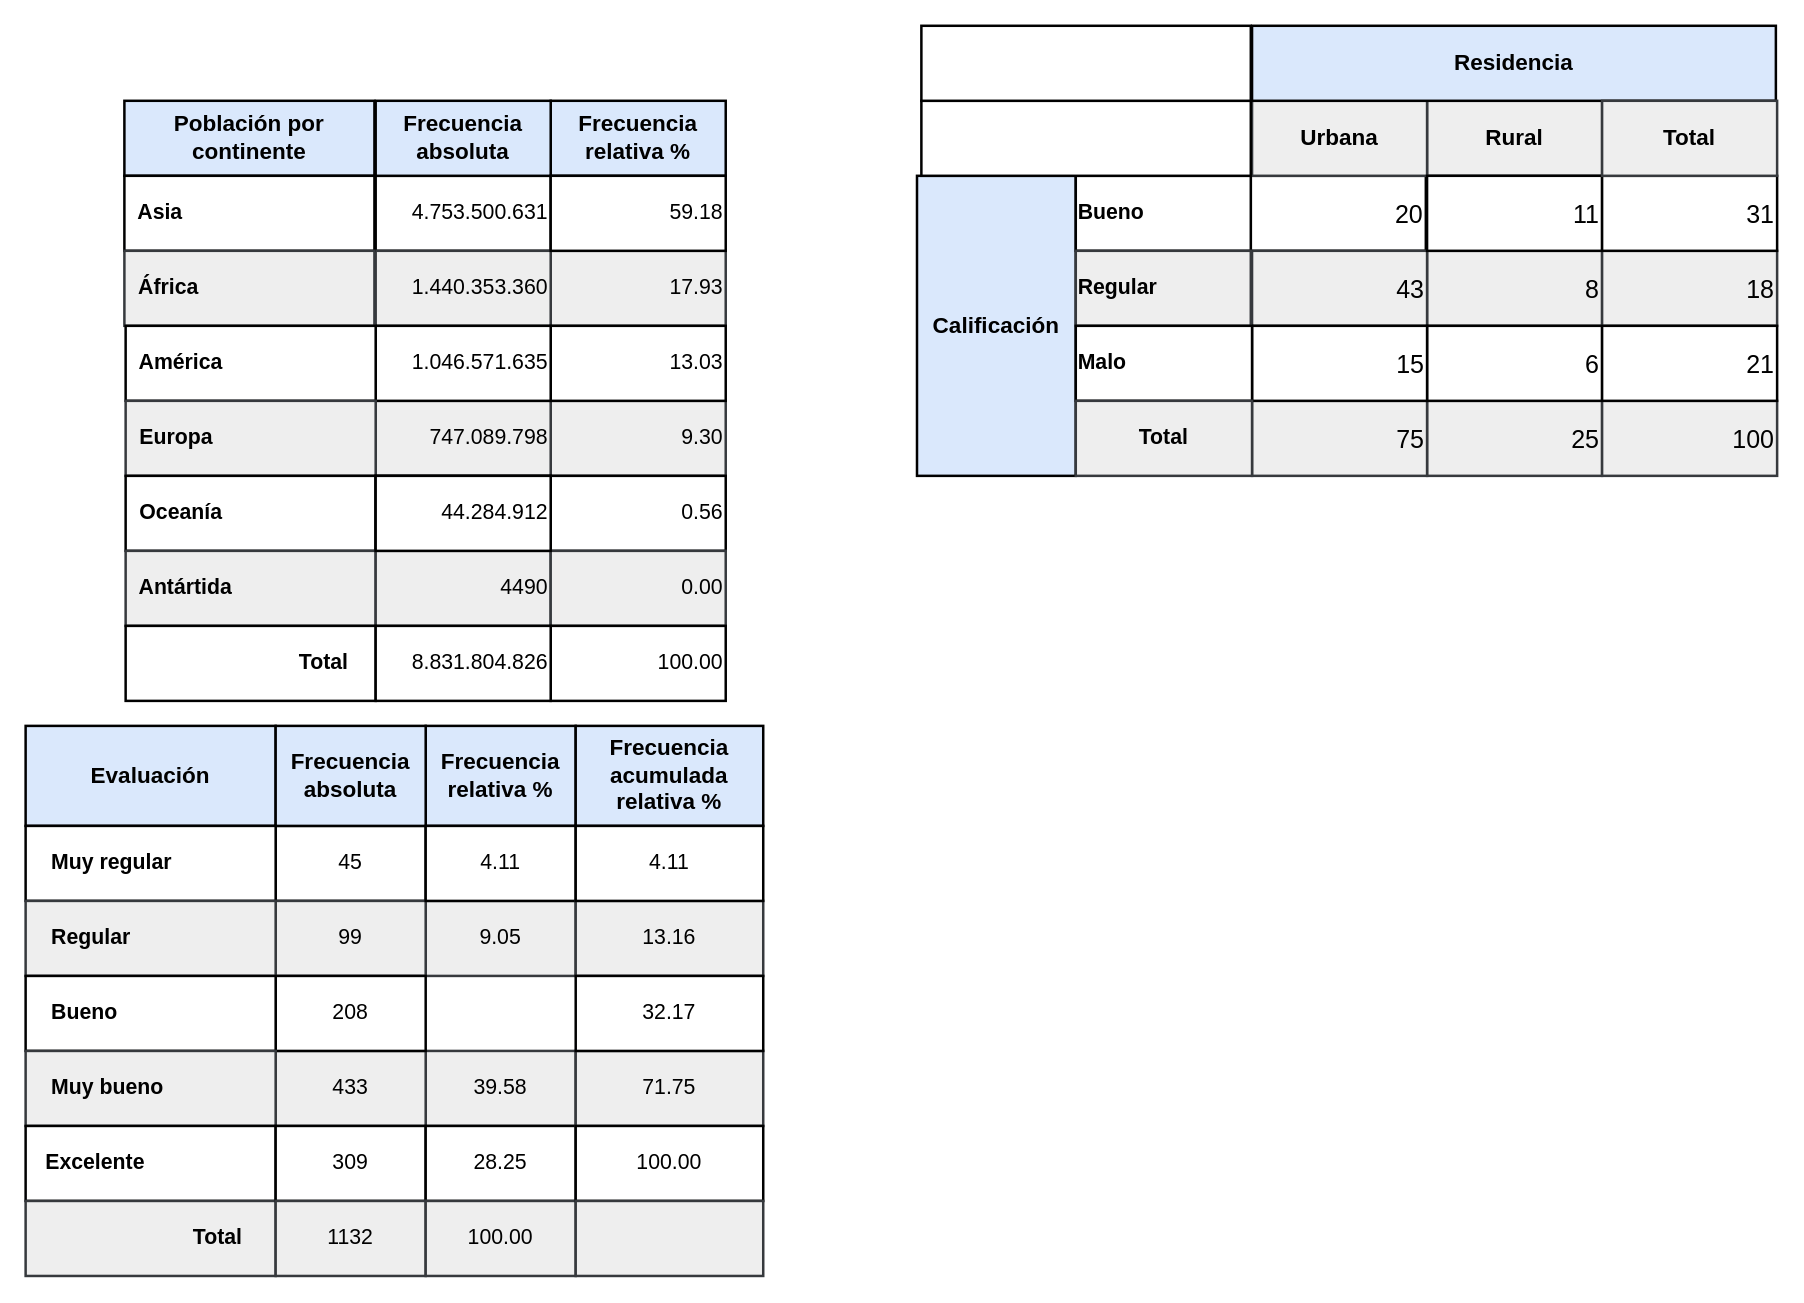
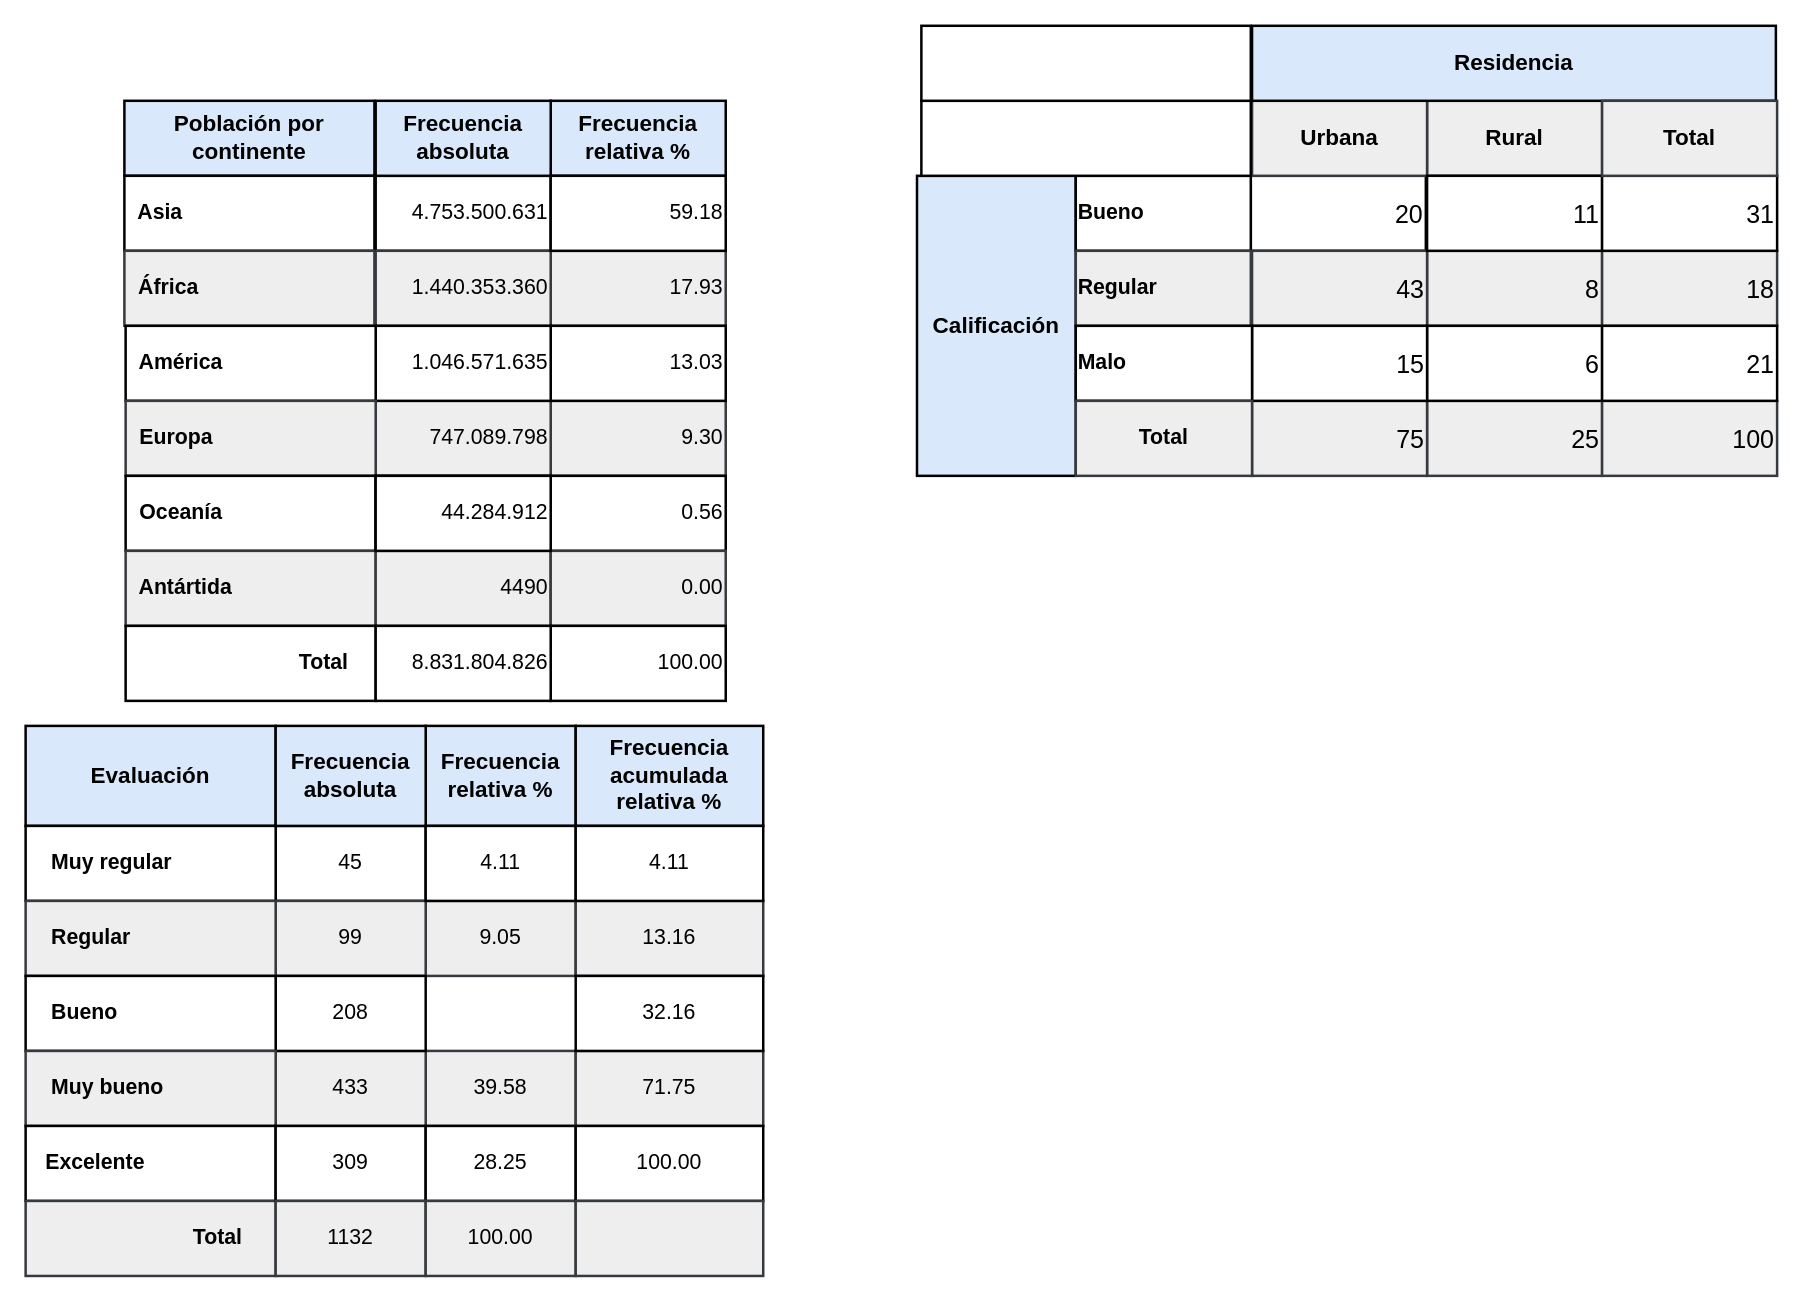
node "32.17": label "32.17" -> "32.16"
